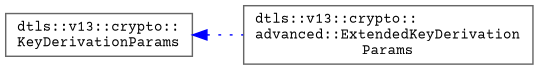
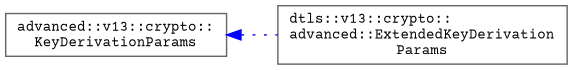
node "dtls::v13::crypto:: KeyDerivationParams": label "dtls::v13::crypto:: KeyDerivationParams" -> "advanced::v13::crypto:: KeyDerivationParams"
